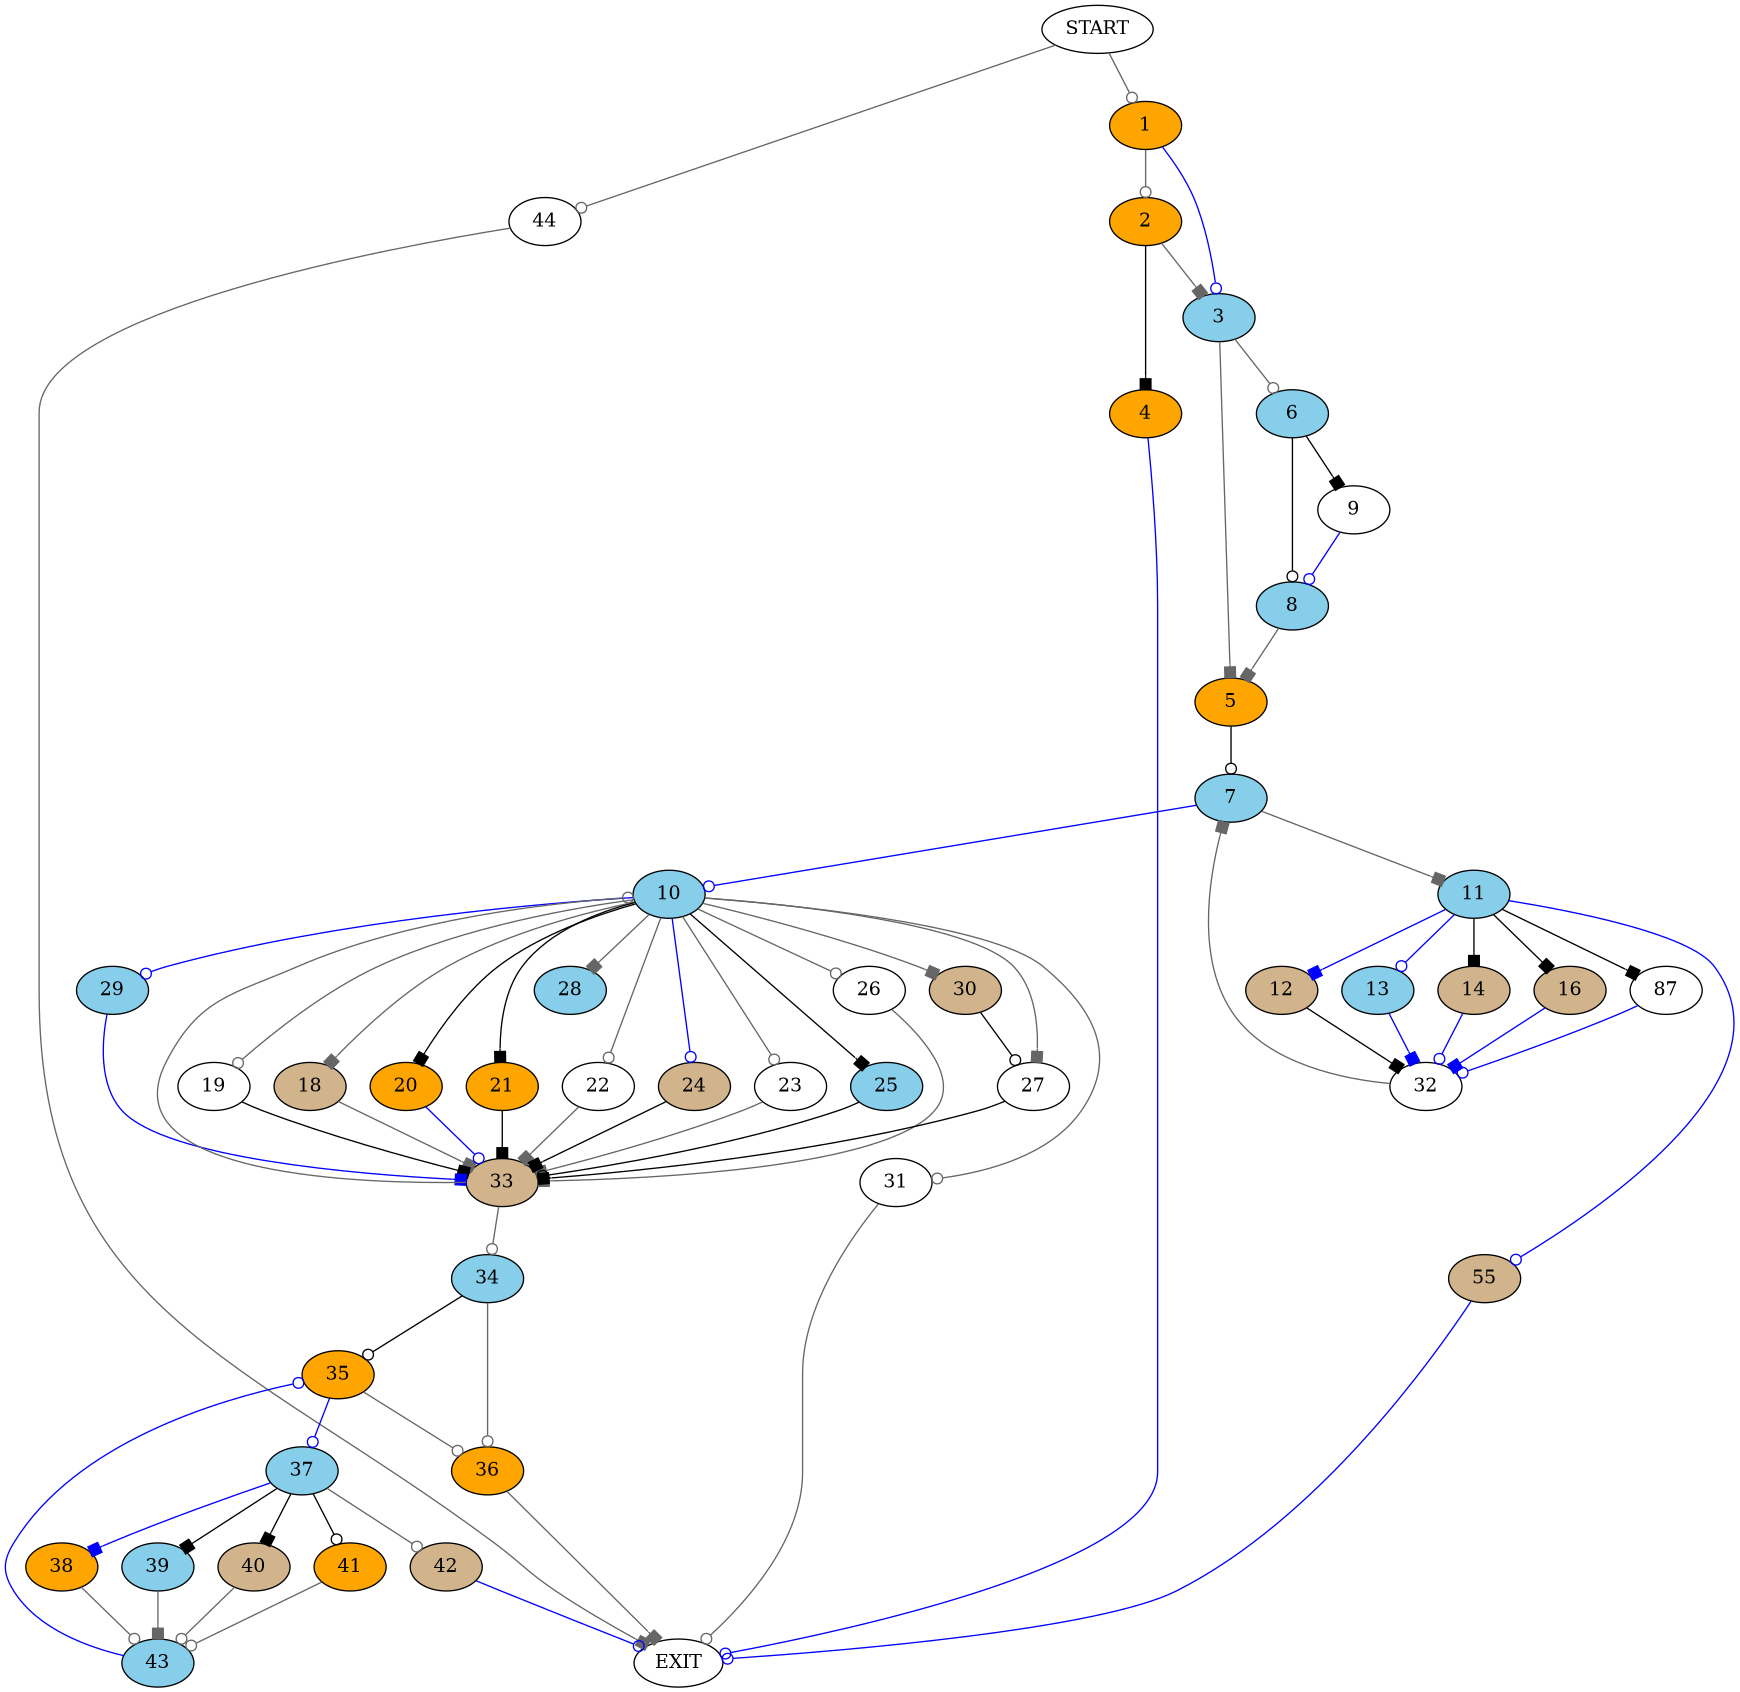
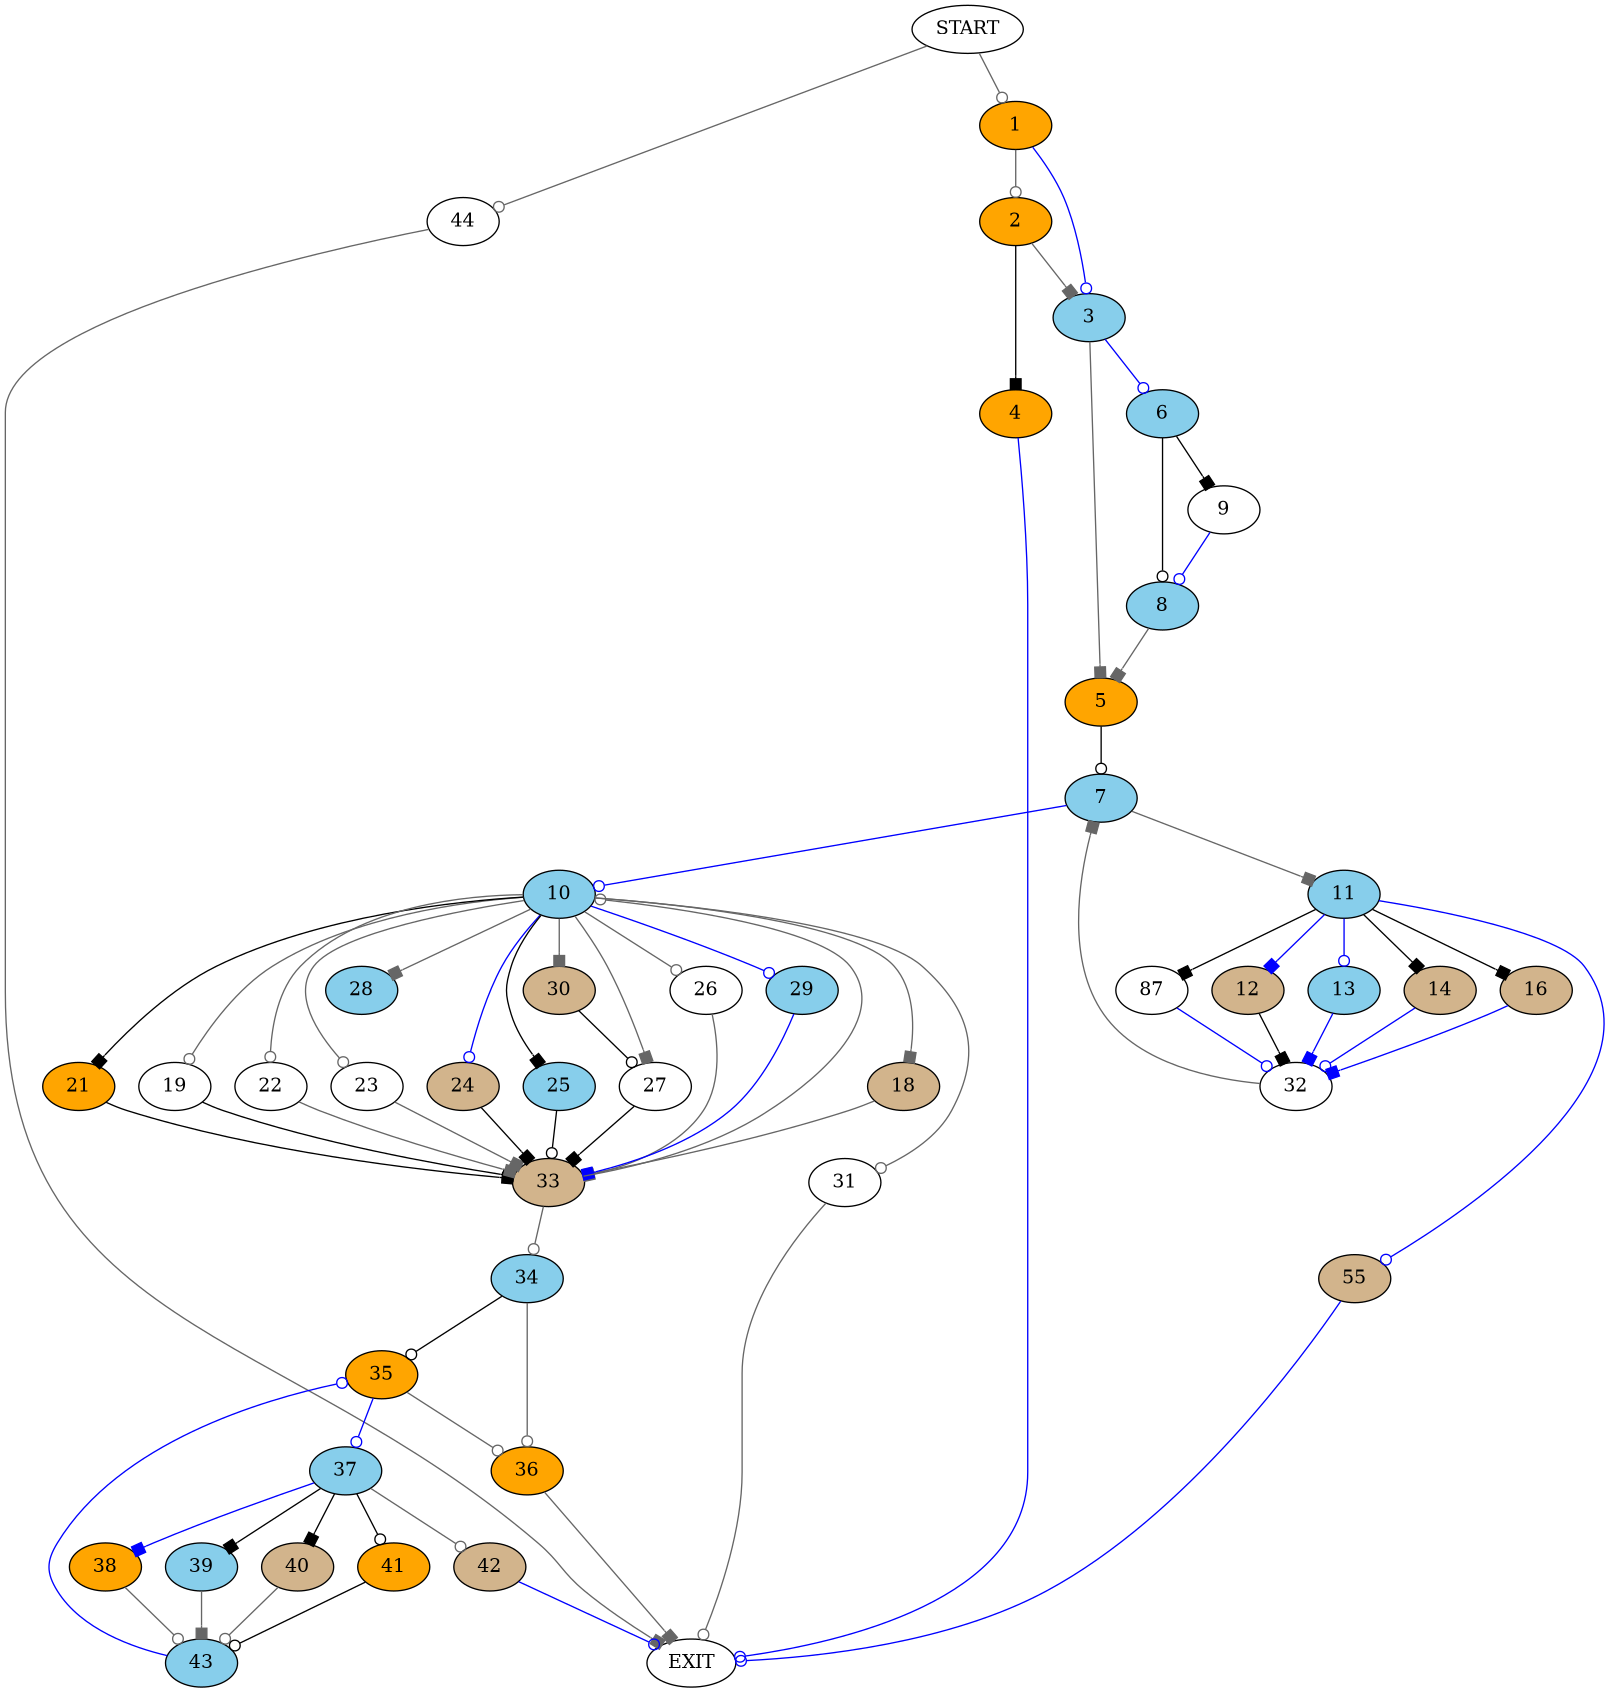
edge "3" -> "6": color gray40 -> blue
node "20": removed
edge "41" -> "43": color gray40 -> black
